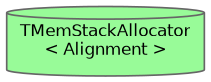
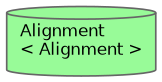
node "TMemStackAllocator < Alignment >": label "TMemStackAllocator < Alignment >" -> "Alignment < Alignment >"
